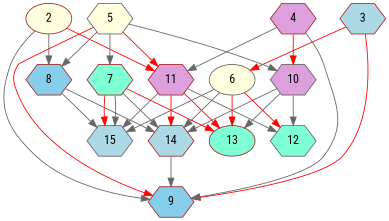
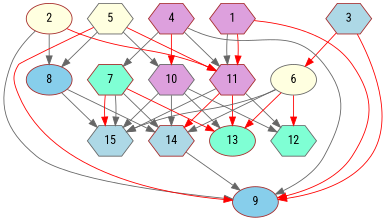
node "1": added
edge "5" -> "7": now "4" -> "7"
node "8": shape hexagon -> ellipse
edge "10" -> "15": added
node "9": shape hexagon -> ellipse
